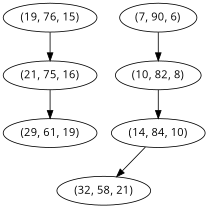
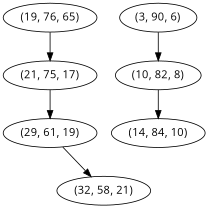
node "(19, 76, 15)": label "(19, 76, 15)" -> "(19, 76, 65)"
node "(7, 90, 6)": label "(7, 90, 6)" -> "(3, 90, 6)"
node "(21, 75, 16)": label "(21, 75, 16)" -> "(21, 75, 17)"
edge "(14, 84, 10)" -> "(32, 58, 21)": now "(29, 61, 19)" -> "(32, 58, 21)"
